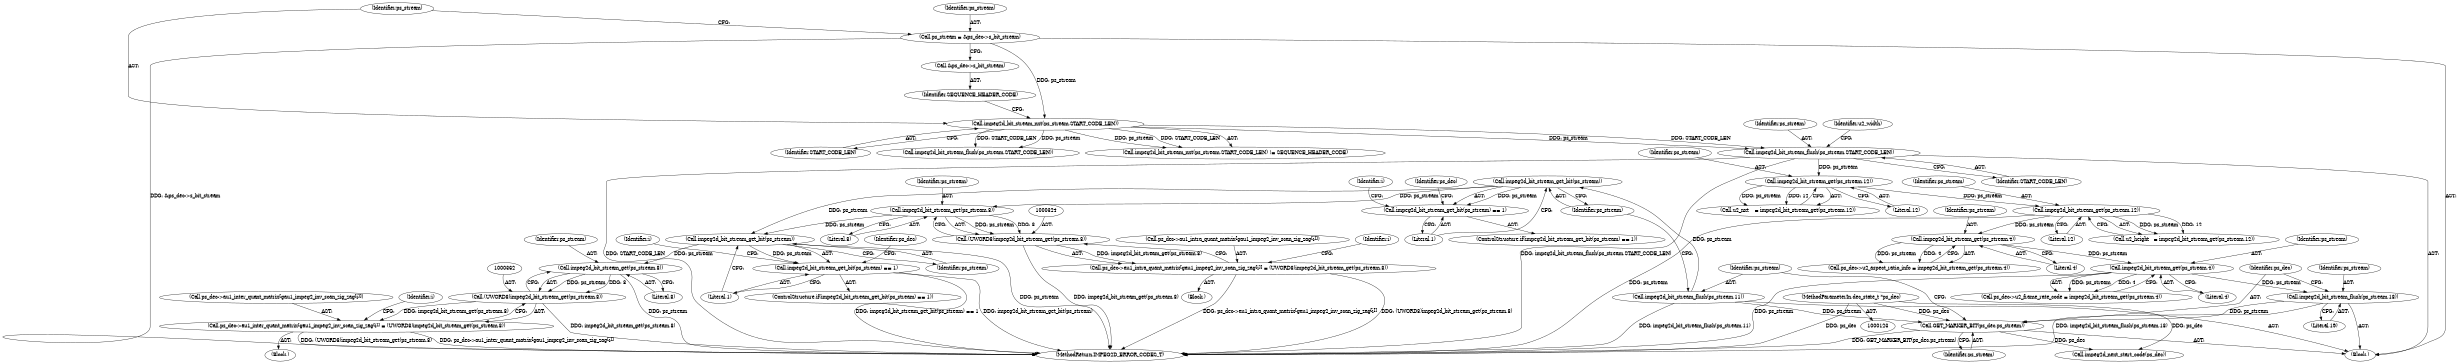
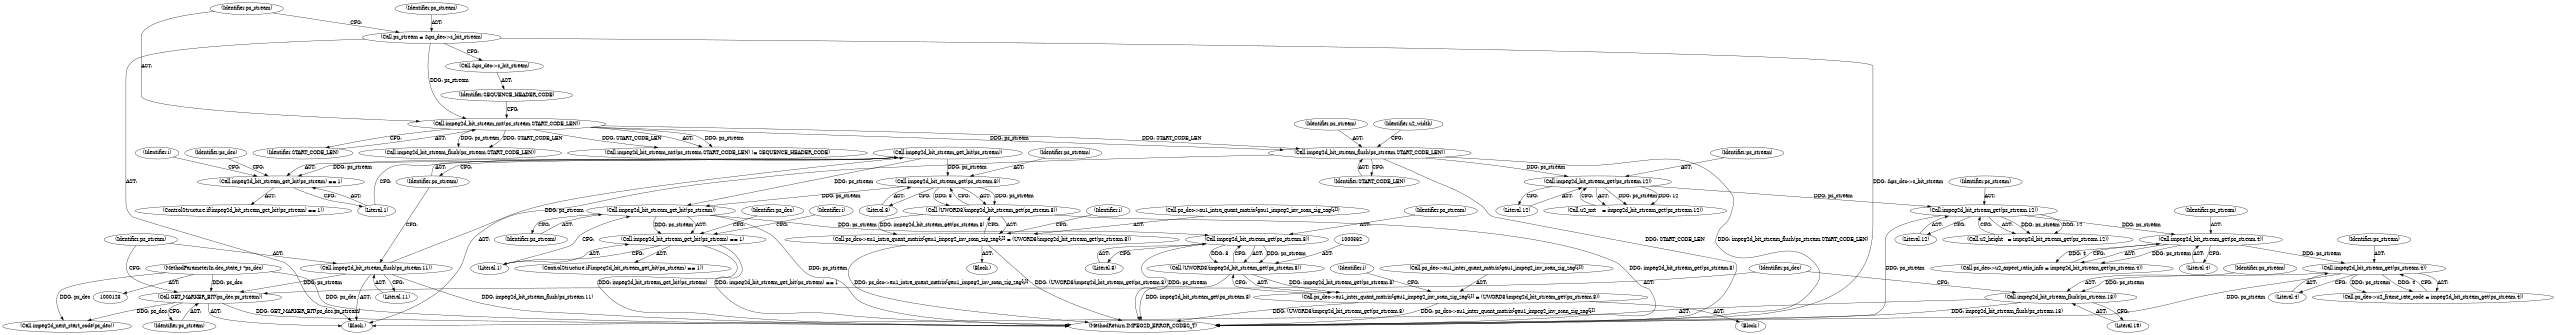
node "1000324": removed
node "(Literal,11)": added
edge "(Call,impeg2d_bit_stream_flush(ps_stream,18))" -> "(Call,GET_MARKER_BIT(ps_dec,ps_stream))": removed, label "DDG: ps_stream"
